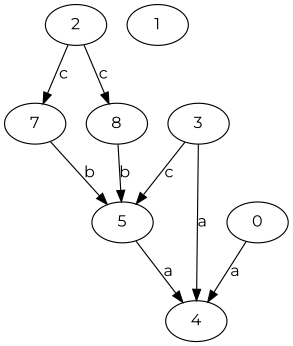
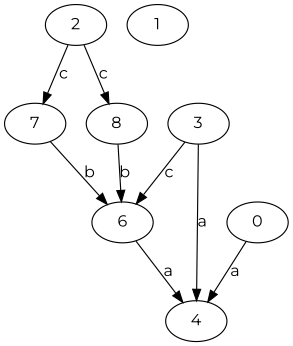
node "5": label "5" -> "6"
